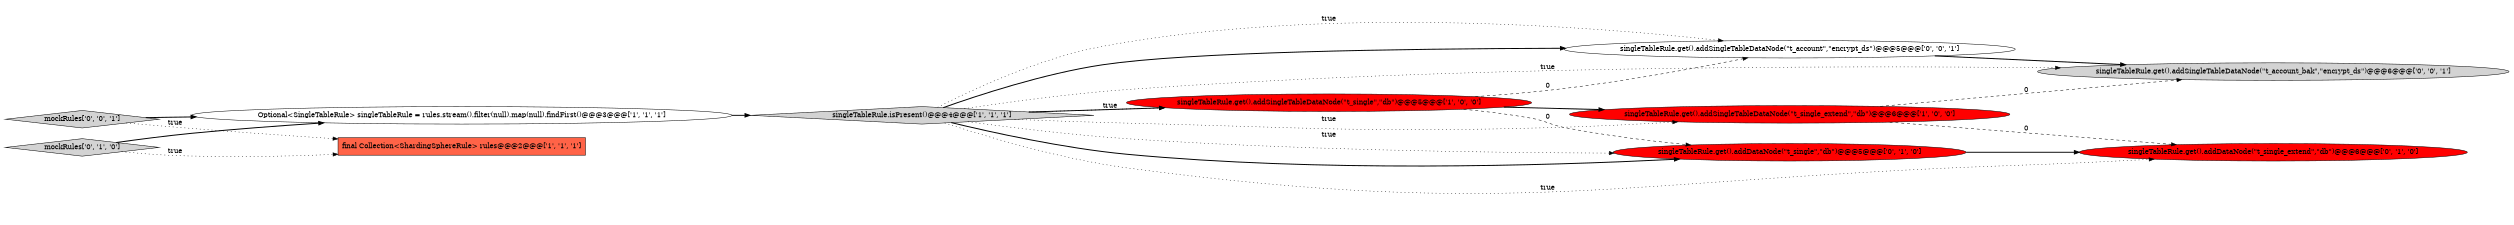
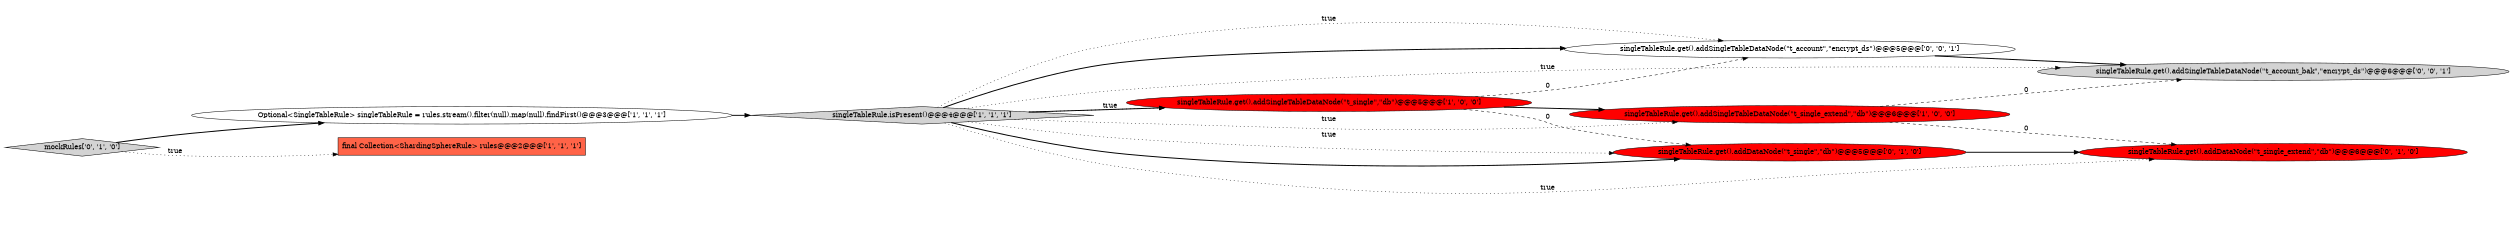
node "mockRules['0', '0', '1']": removed
